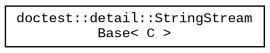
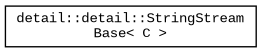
node "doctest::detail::StringStream Base< C >": label "doctest::detail::StringStream Base< C >" -> "detail::detail::StringStream Base< C >"
